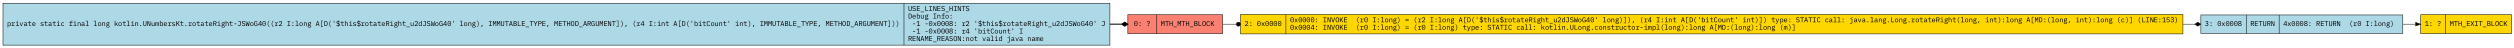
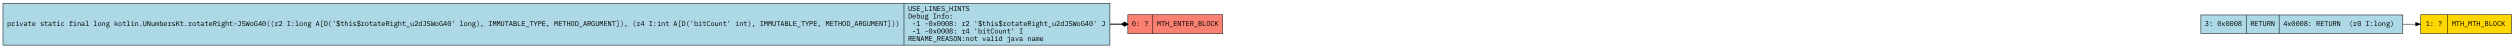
node "0: ?": text "MTH_MTH_BLOCK" -> "MTH_ENTER_BLOCK"
node "2: 0x0000": removed
node "1: ?": text "MTH_EXIT_BLOCK" -> "MTH_MTH_BLOCK"
